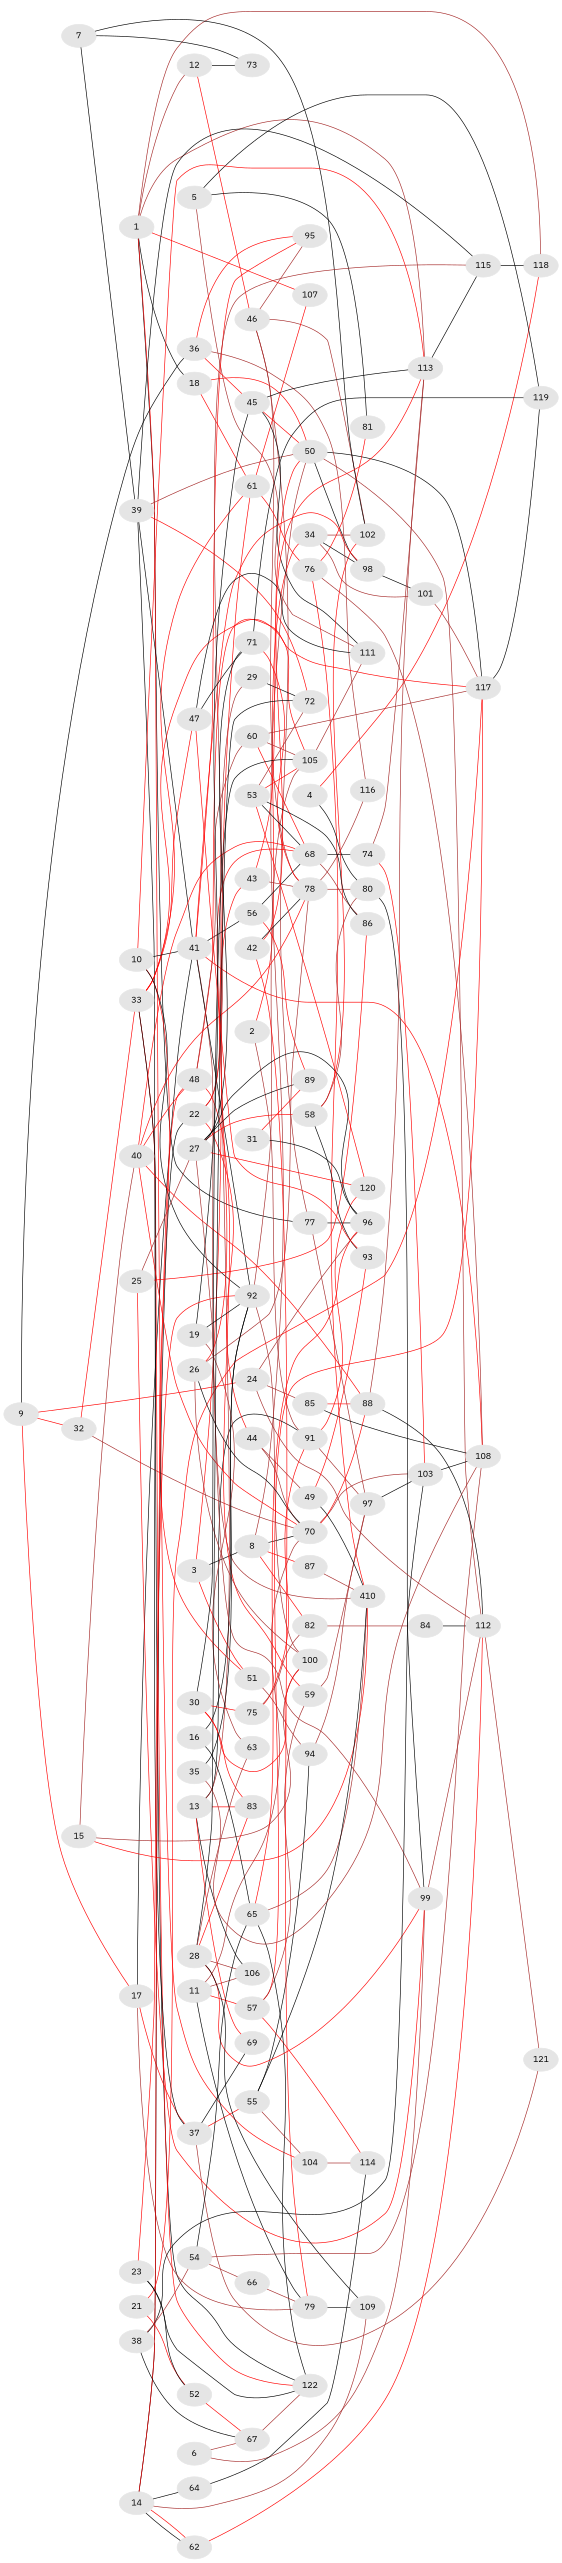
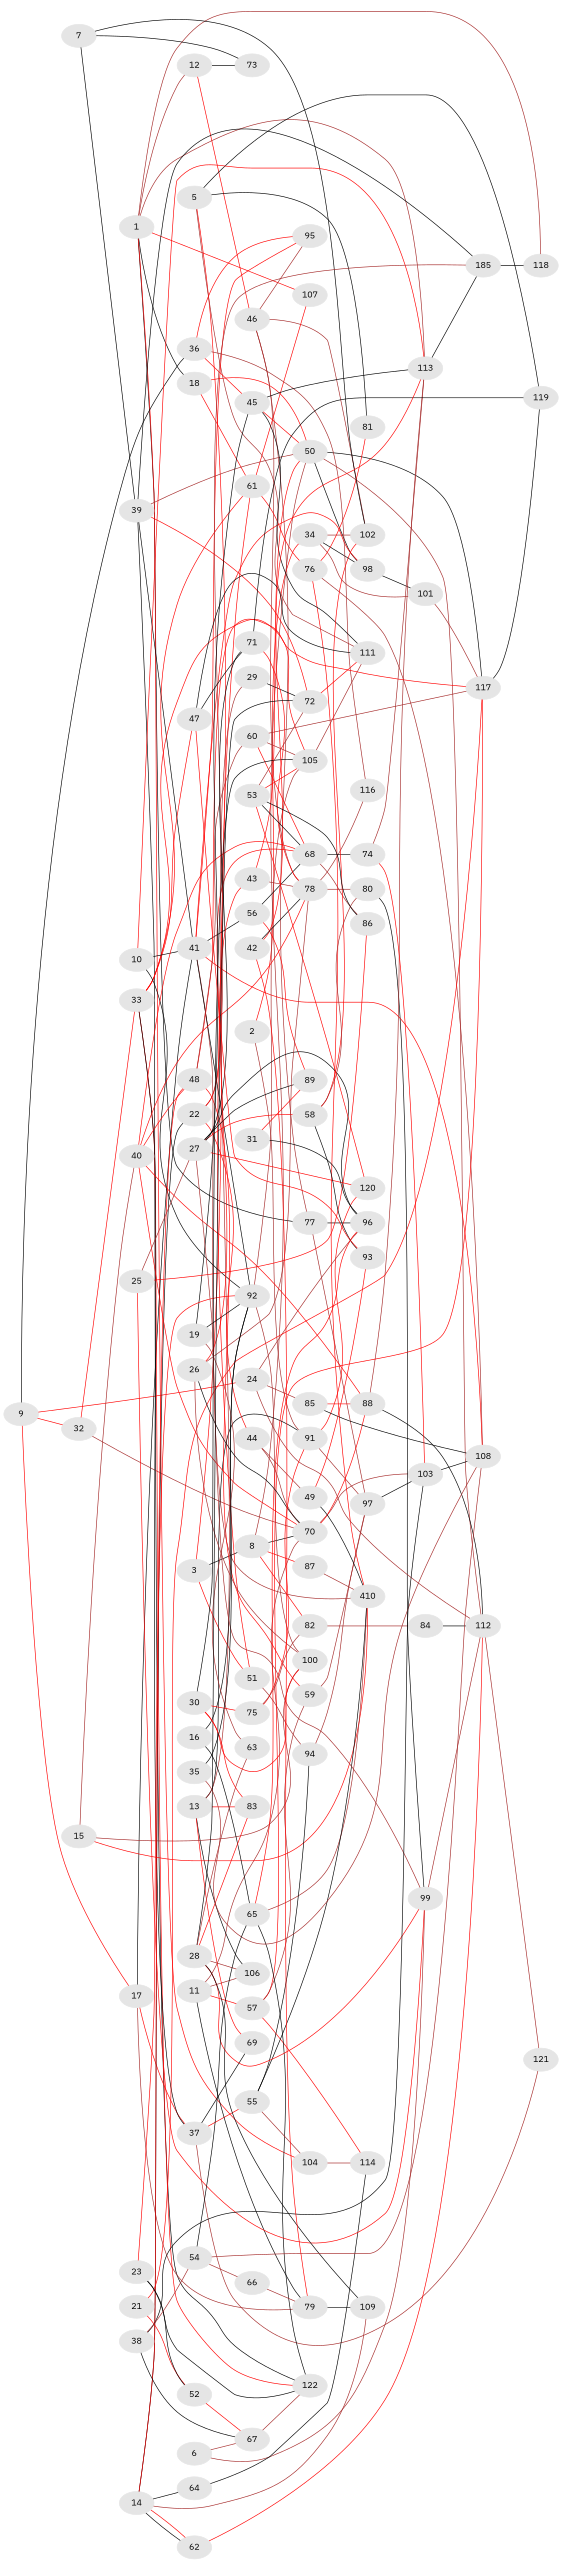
node "115": label "115" -> "185"
edge "111" -- "72": added
node "4": removed
edge "10" -- "51": now "5" -- "51"
